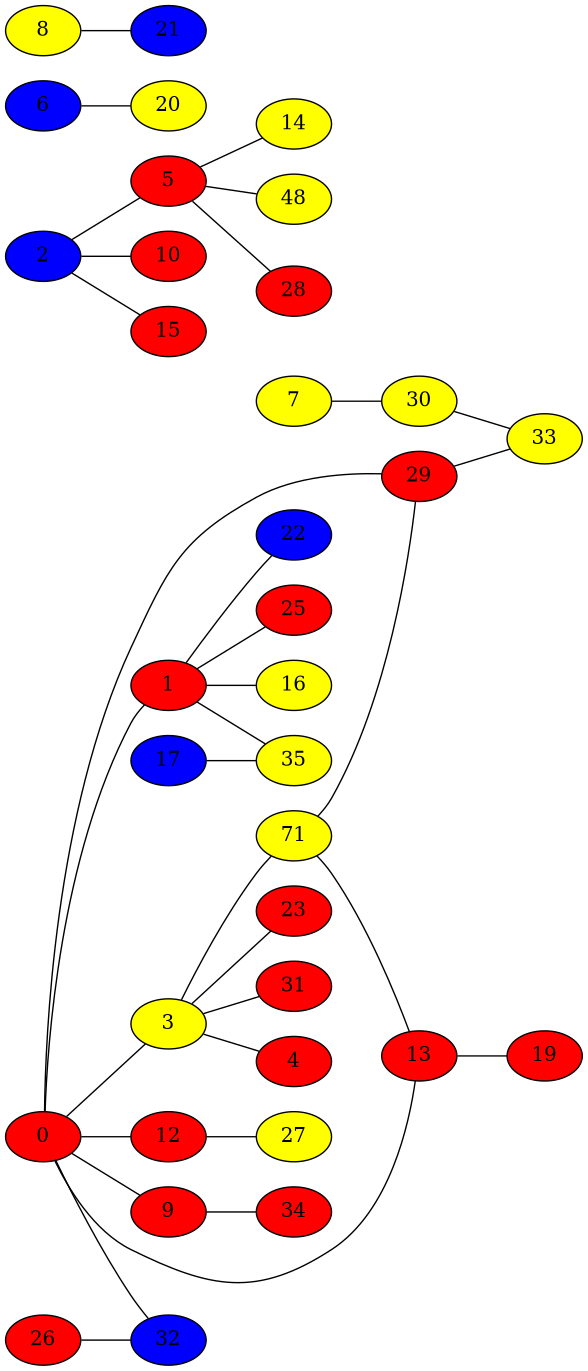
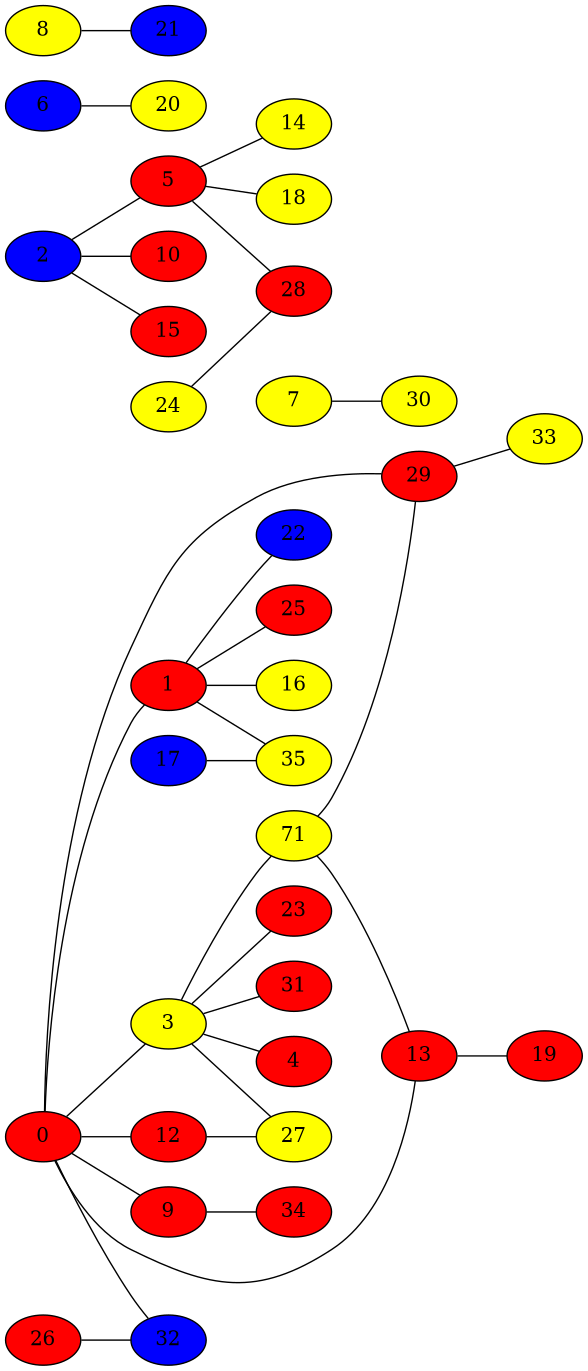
node "48": label "48" -> "18"
node "24": added
edge "30" -- "33": removed
edge "3" -- "27": added
